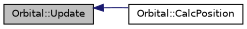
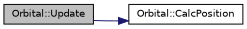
edge "Orbital::CalcPosition" -> "Orbital::Update": reversed
